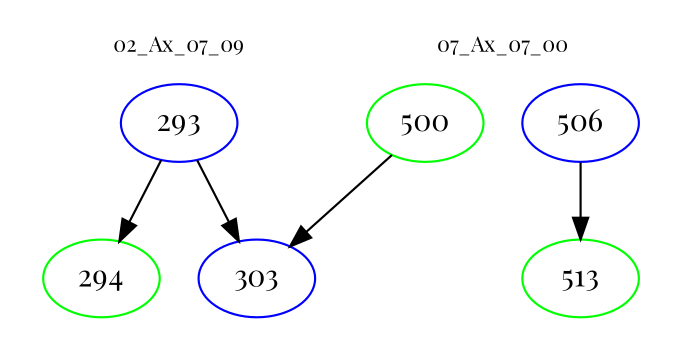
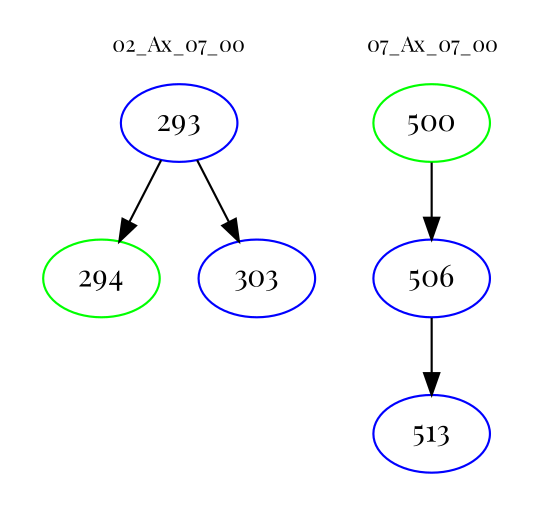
cluster "02_Ax_07_09": label "02_Ax_07_09" -> "02_Ax_07_00"
edge "500" -> "303": now "500" -> "506"
node "513": color green -> blue
